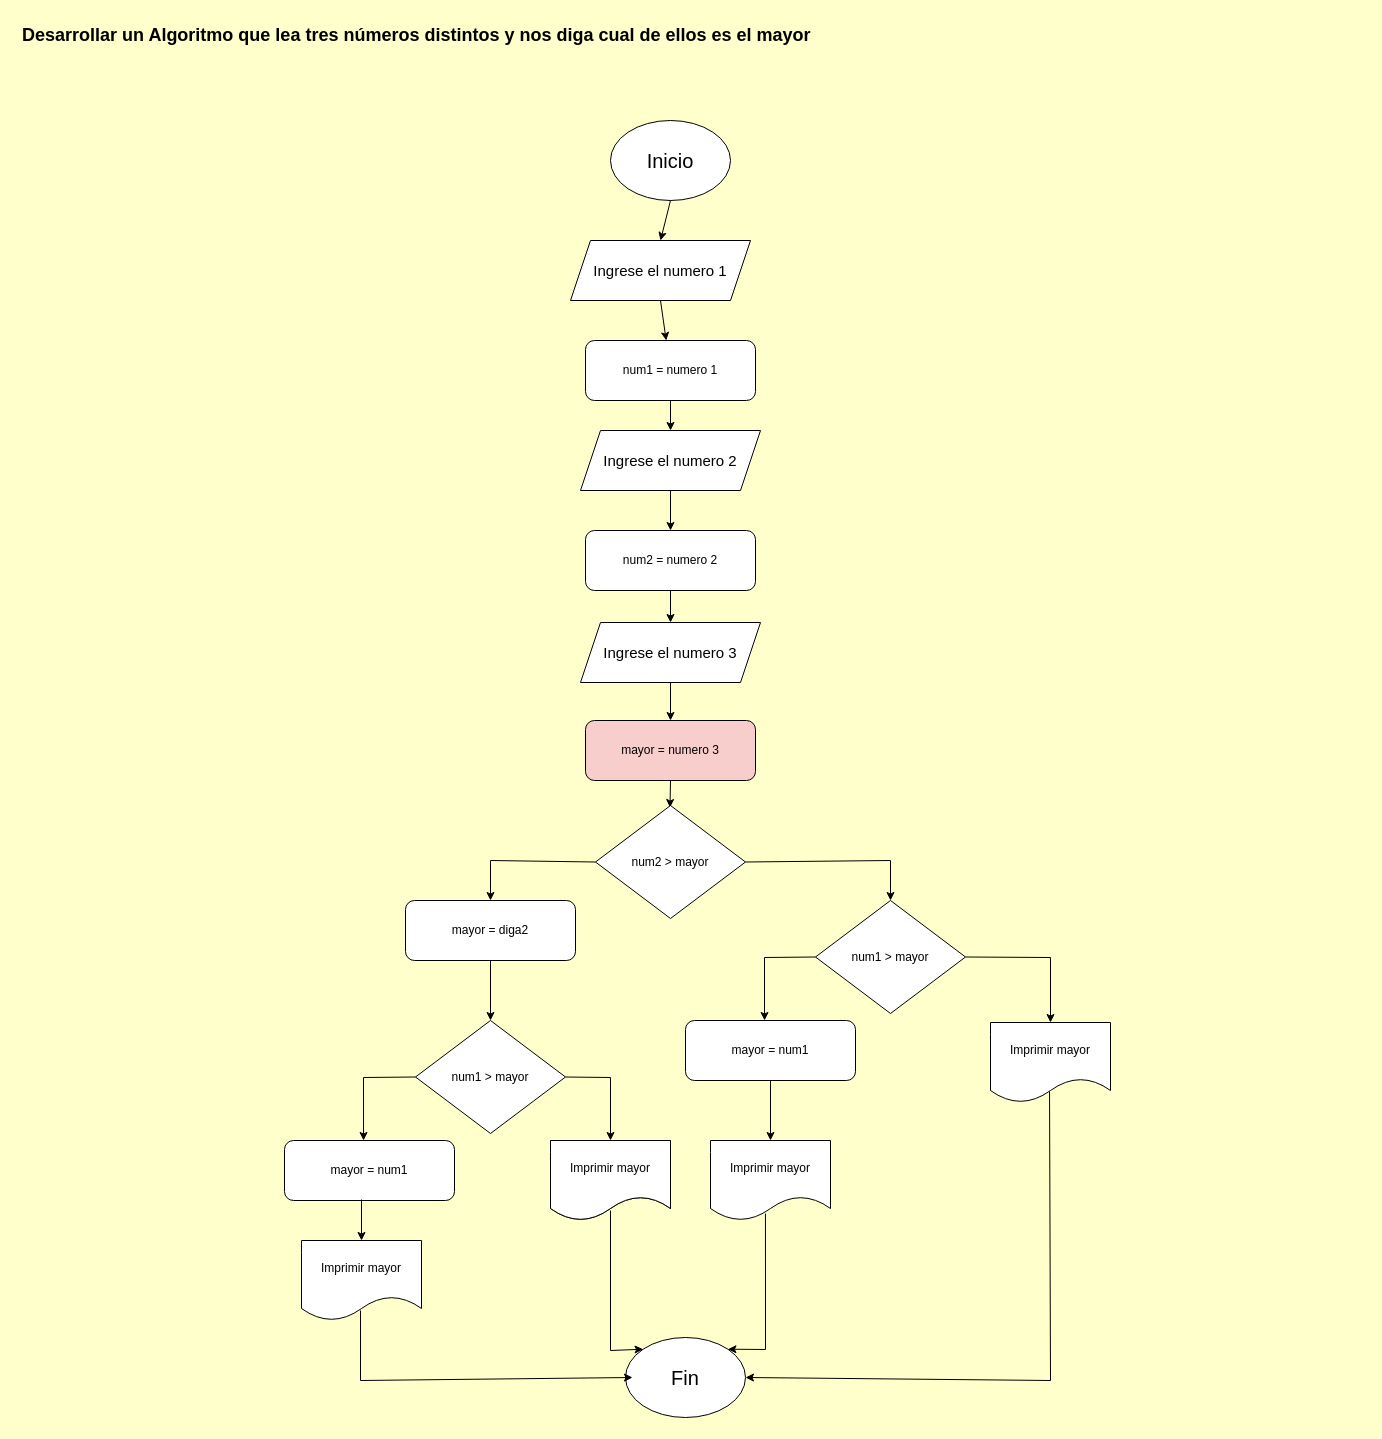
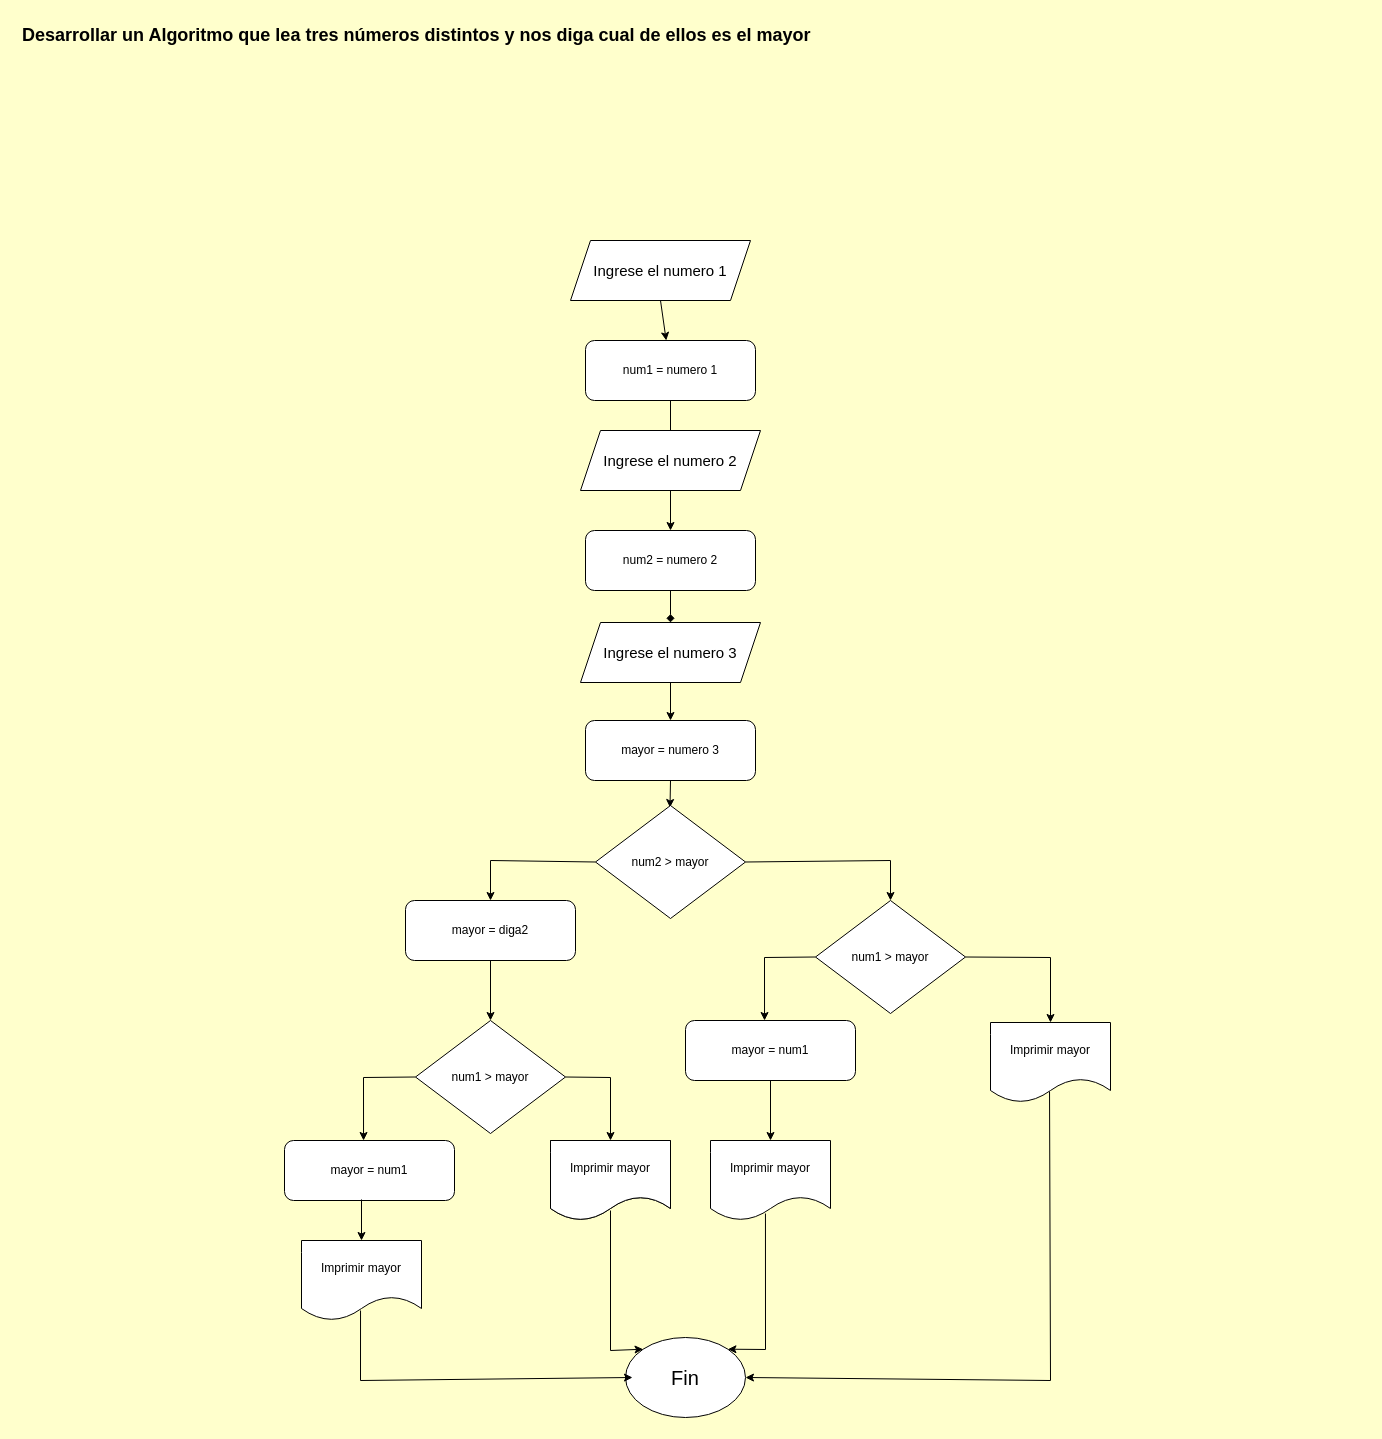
node "Inicio": removed
edge "Inicio" -> "Ingrese el numero 1": removed
edge "num1 = numero 1" -> "Ingrese el numero 2": arrowhead classic -> none
edge "num2 = numero 2" -> "Ingrese el numero 3": arrowhead classic -> diamond
node "mayor = numero 3": fillcolor #f8cecc -> #ffffff
